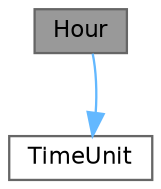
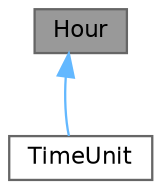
edge "Hour" -> "TimeUnit": reversed
